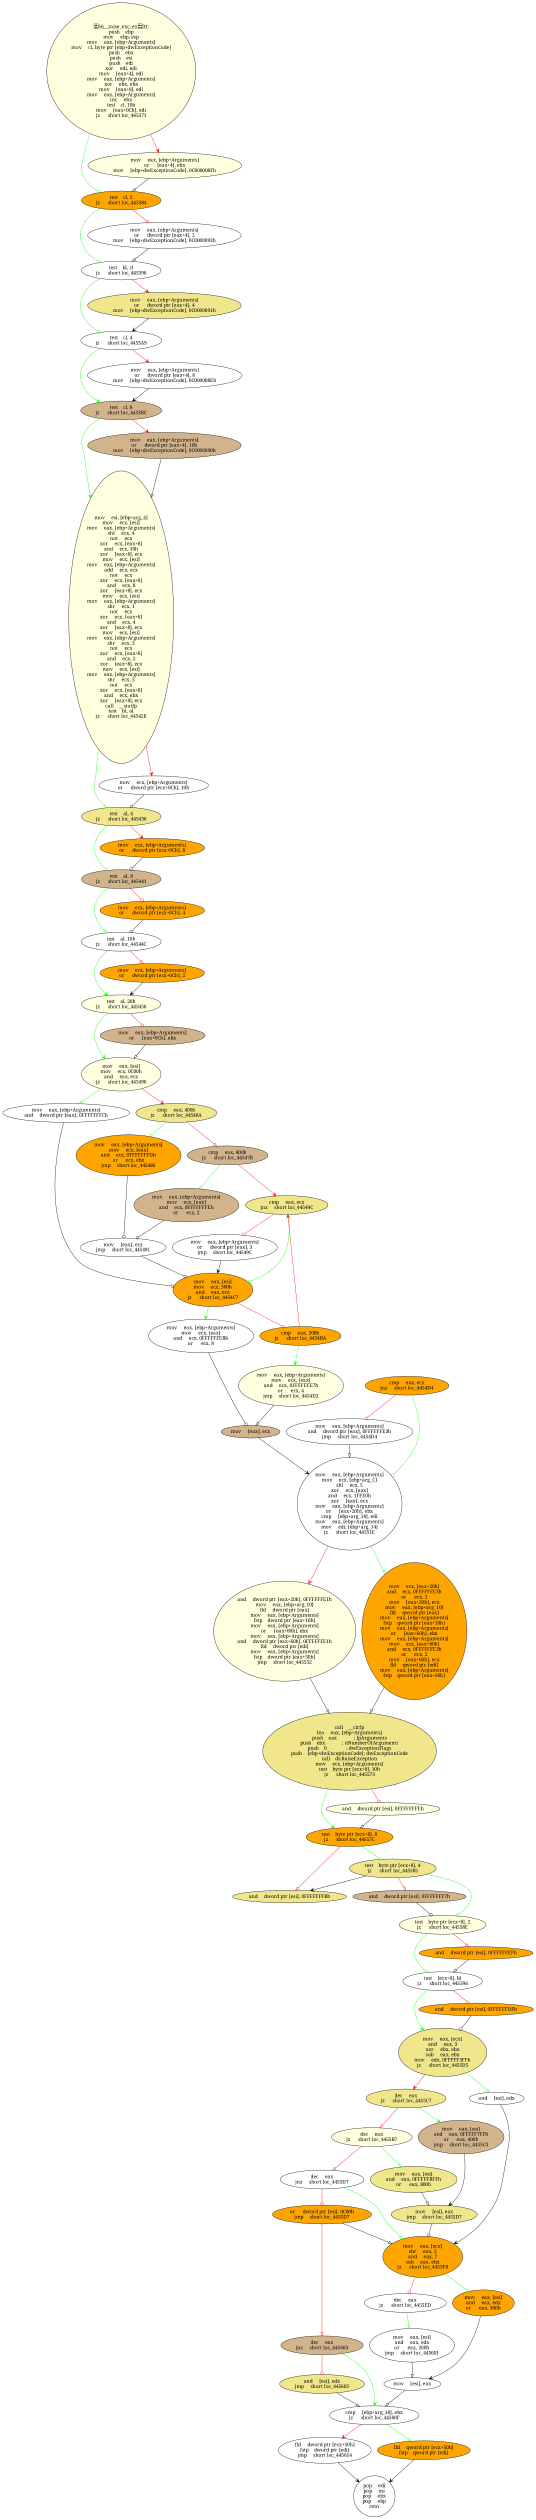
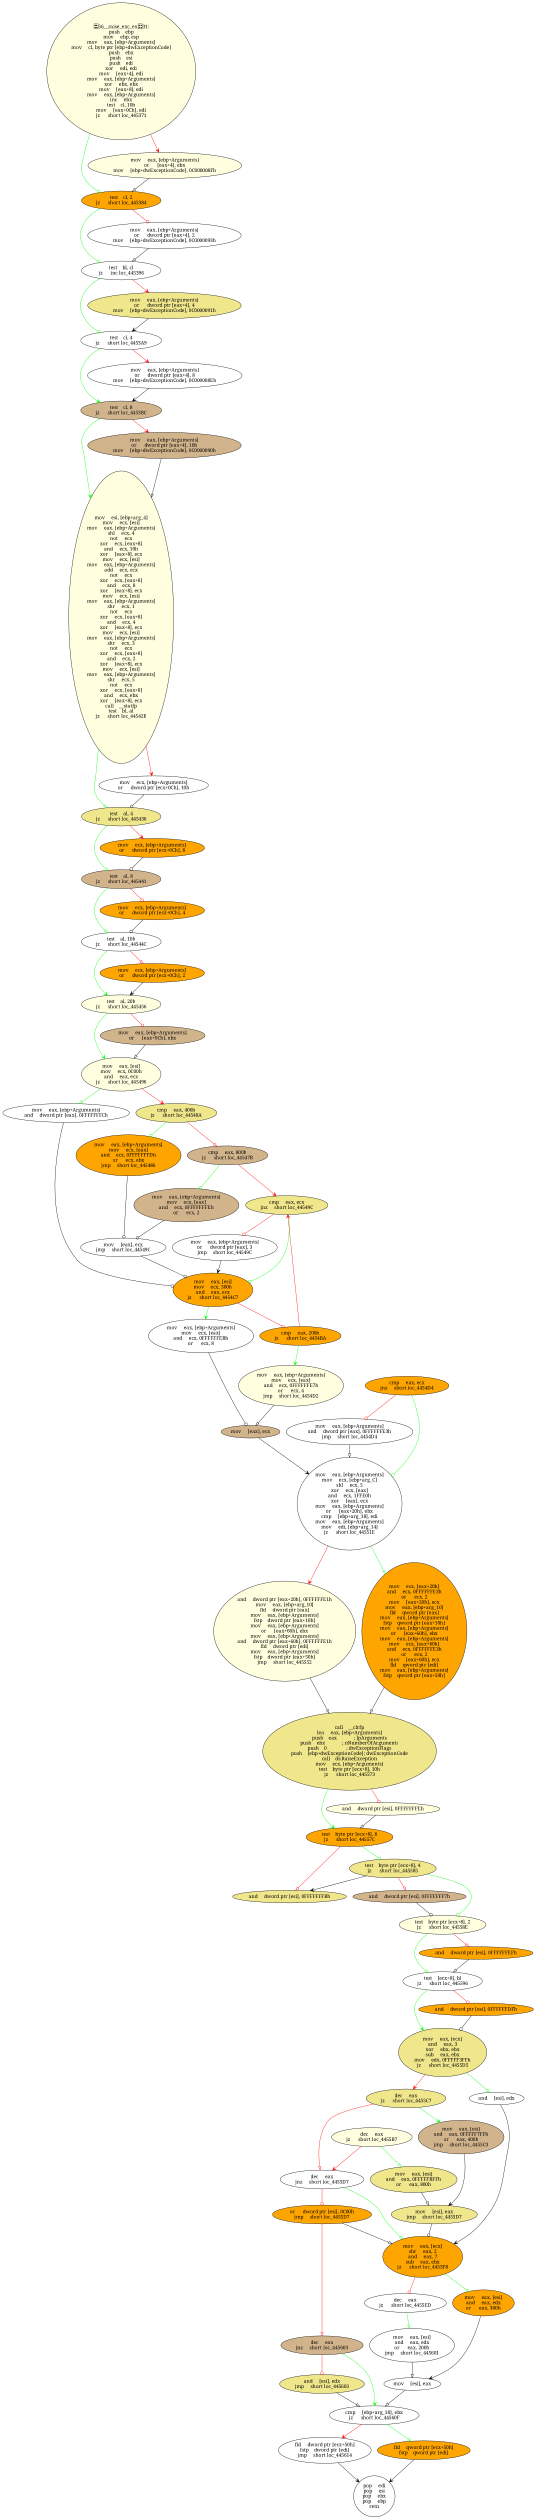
node "test    bl, cl jz      short loc_445396": label "test    bl, cl jz      short loc_445396" -> "test    bl, cl jz      inc loc_445396"
edge "dec     eax jz      short loc_4455C7" -> "dec     eax jz      short loc_4455B7": now "dec     eax jz      short loc_4455C7" -> "dec     eax jnz     short loc_4455D7"
edge "dec     eax jz      short loc_4455B7" -> "dec     eax jnz     short loc_4455D7": arrowhead onormal -> vee
